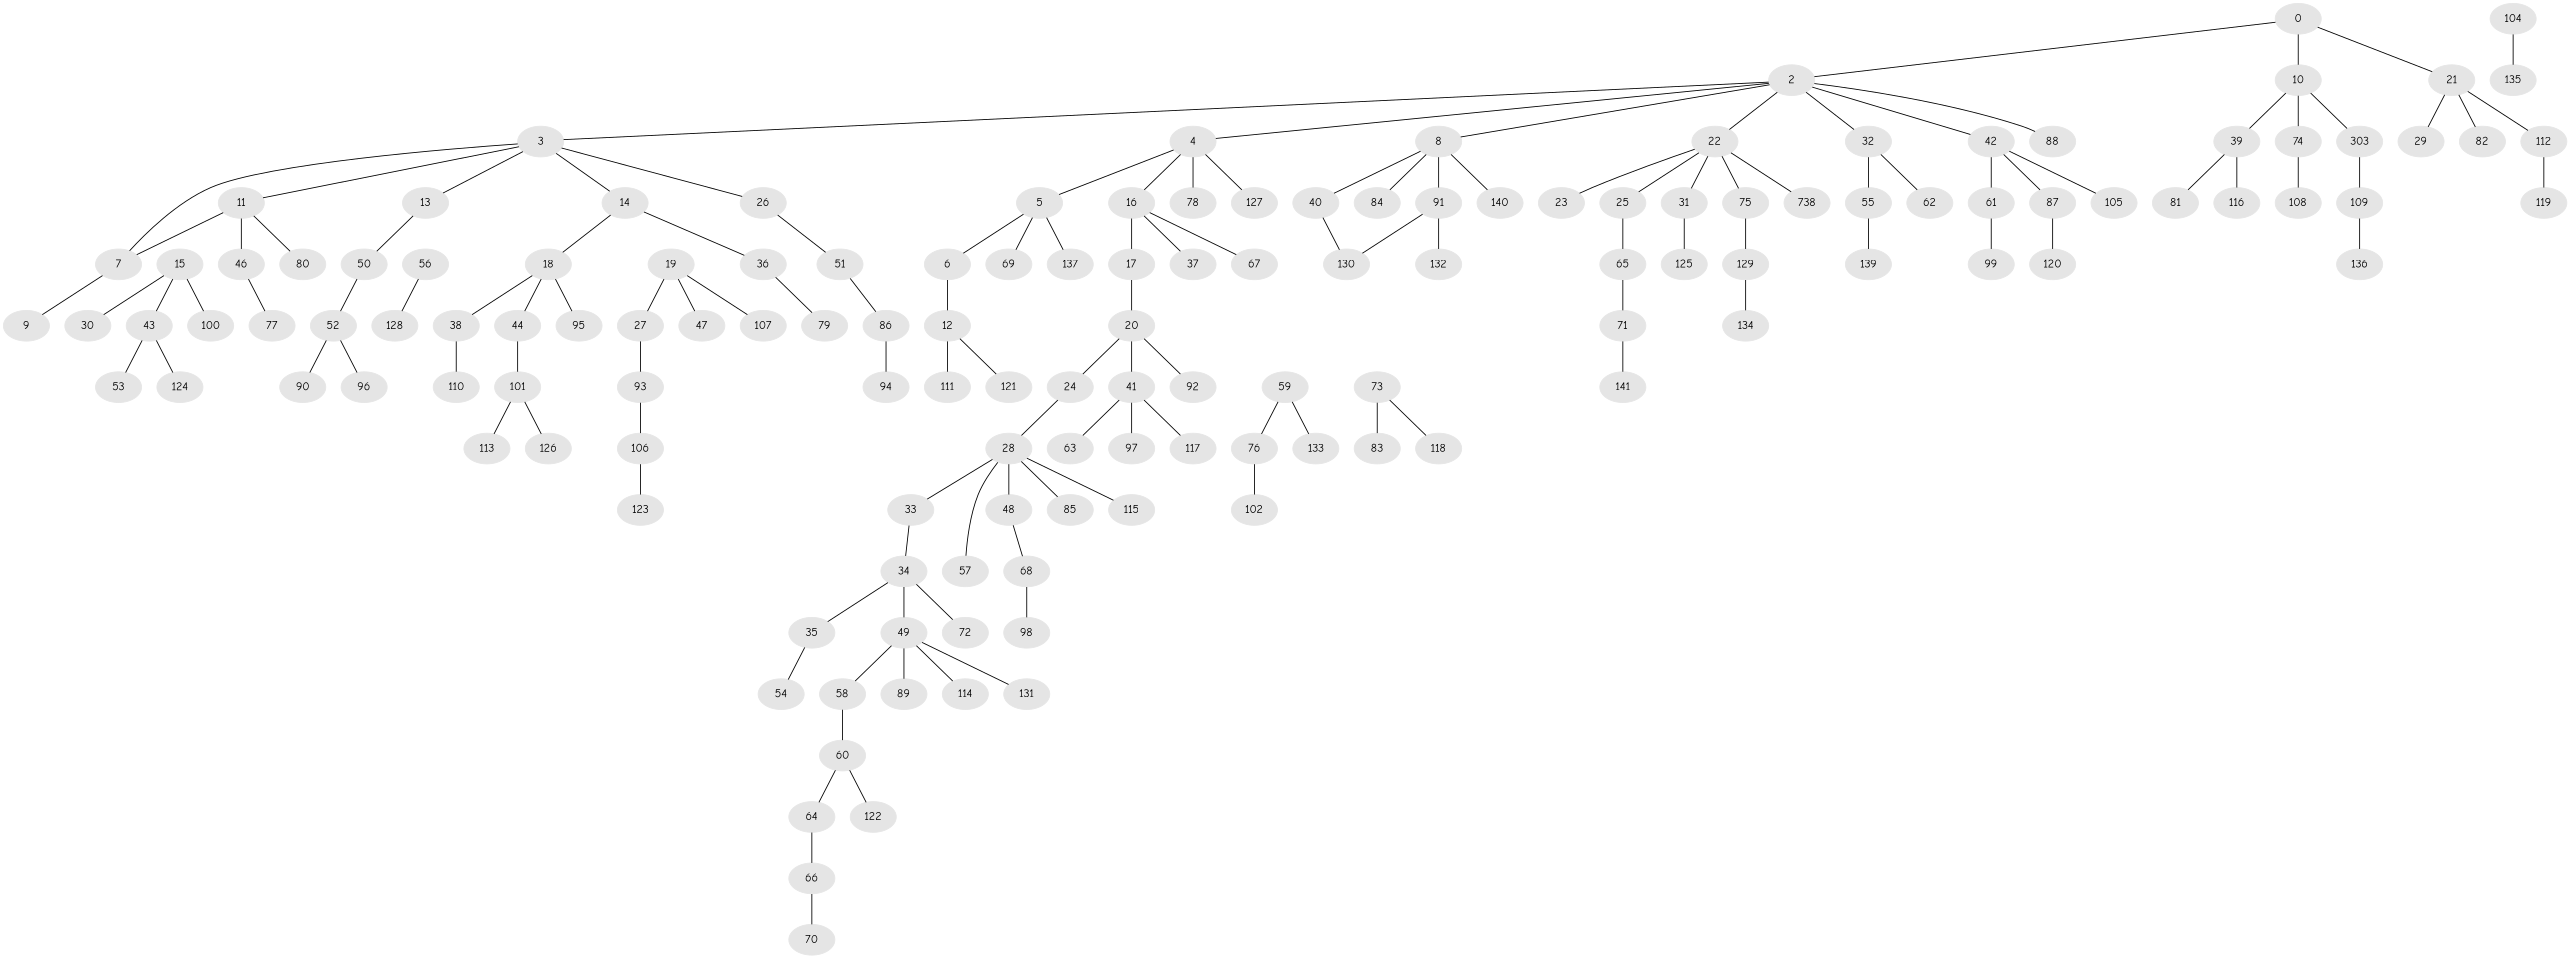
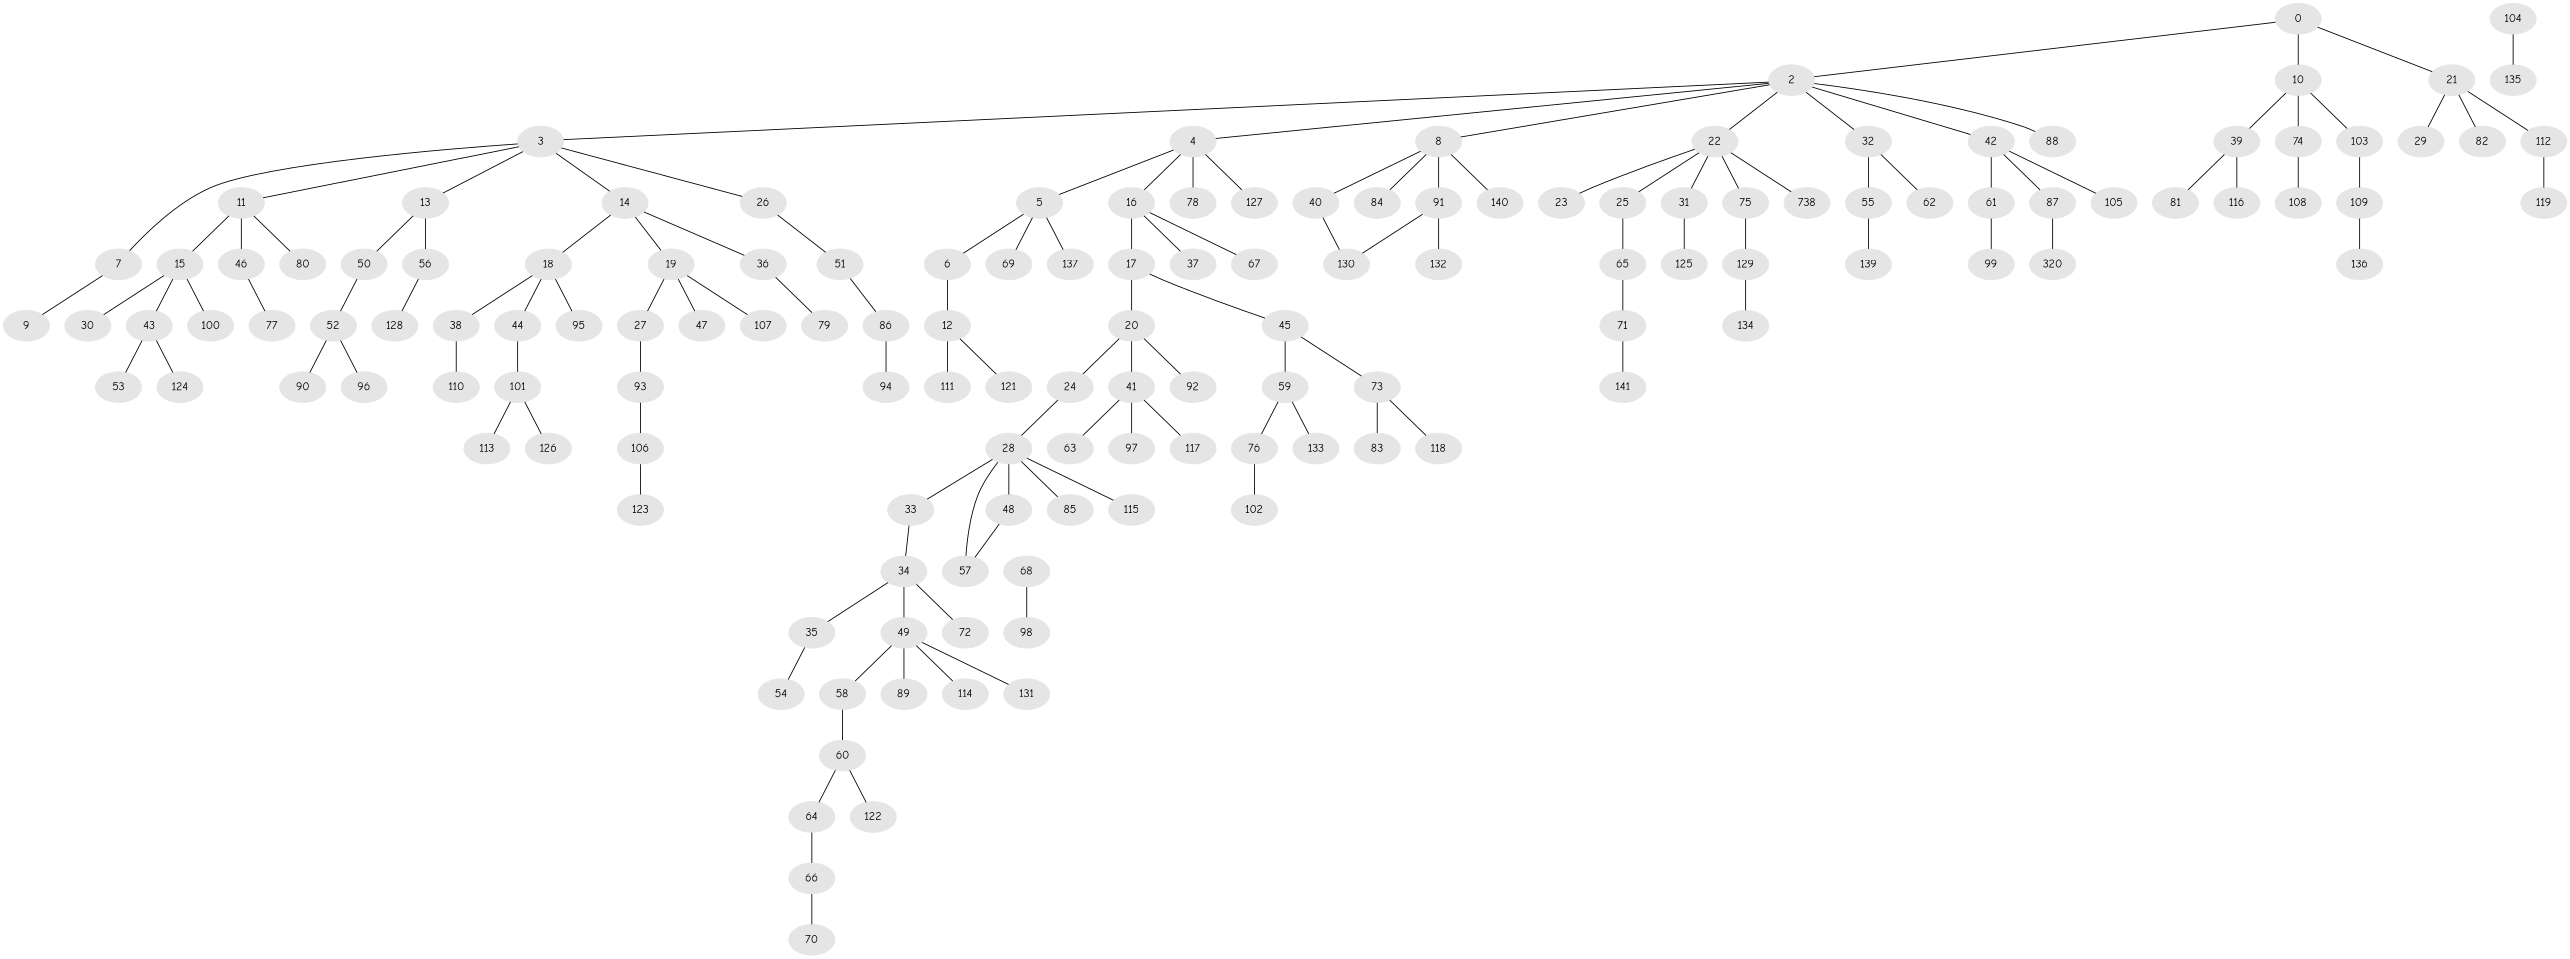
node "303": label "303" -> "103"
edge "11" -- "7": now "11" -- "15"
edge "13" -- "56": added
edge "14" -- "19": added
node "120": label "120" -> "320"
node "45": added
edge "48" -- "68": now "48" -- "57"
